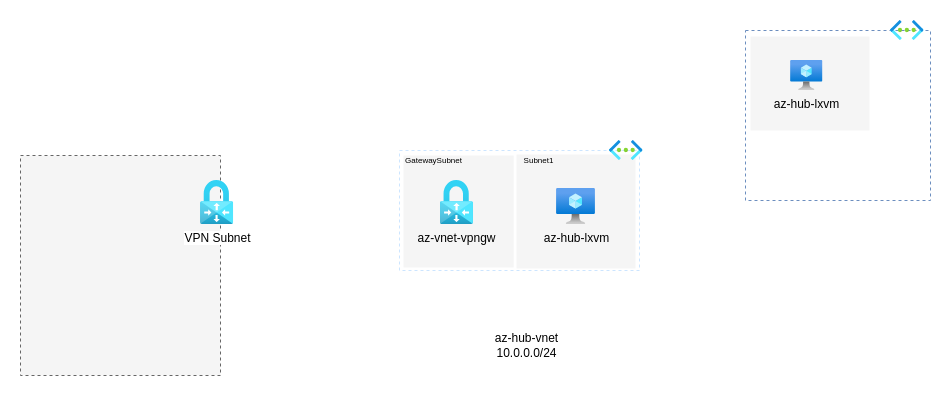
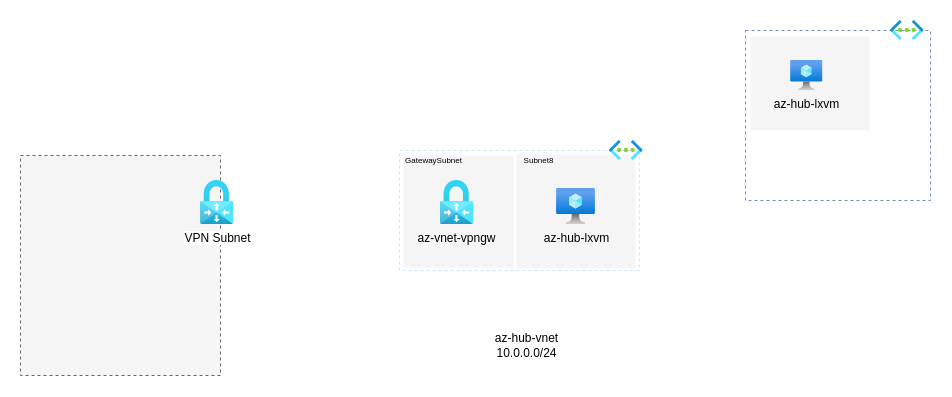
node "Subnet1": label "Subnet1" -> "Subnet8"
